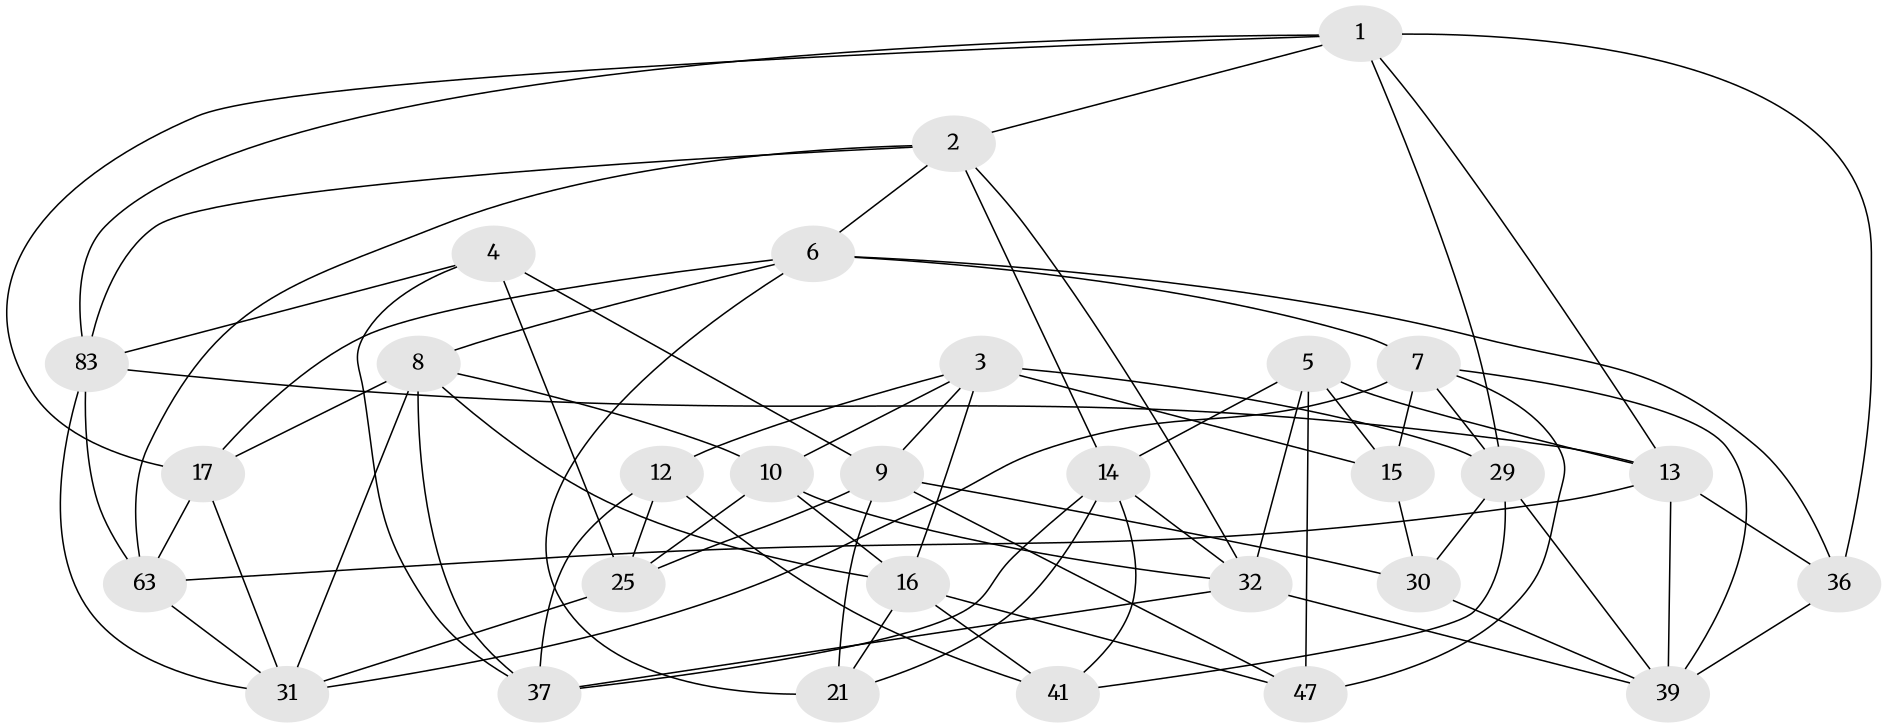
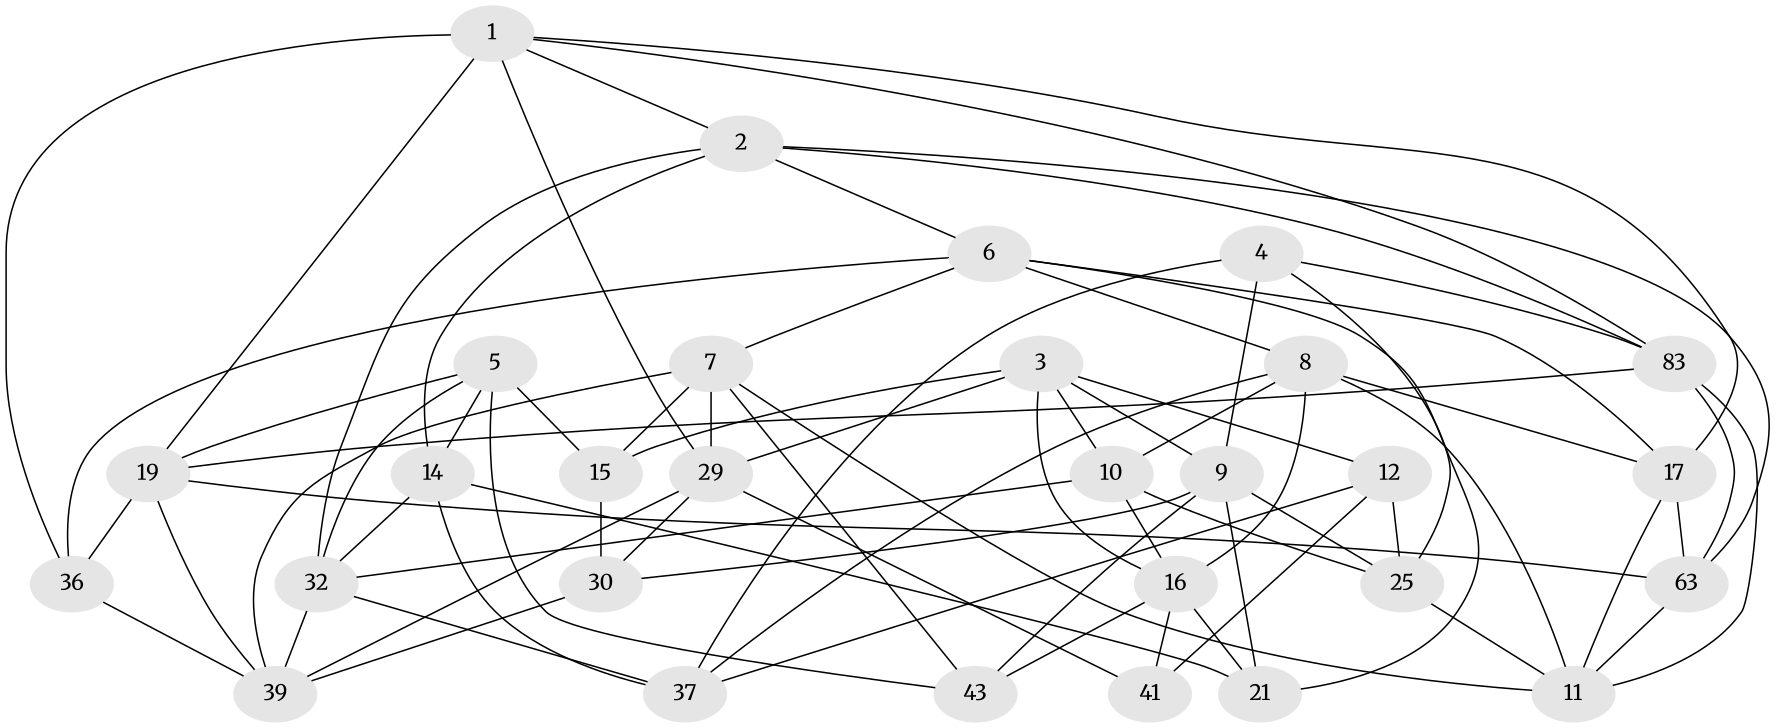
node "13": label "13" -> "19"
edge "14" -- "41": removed
node "31": label "31" -> "11"
node "47": label "47" -> "43"
